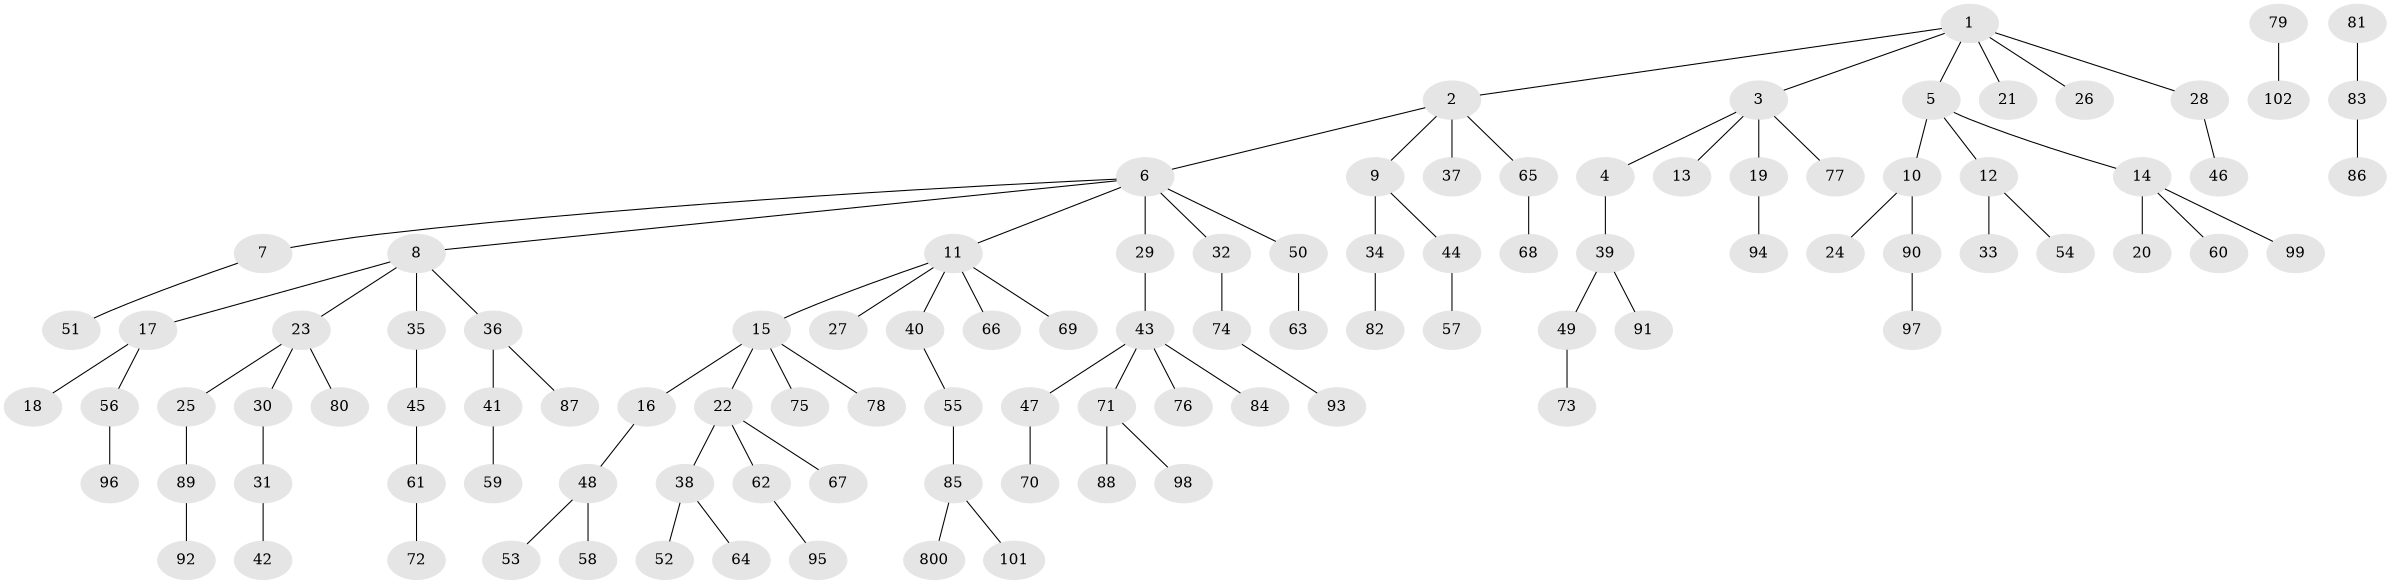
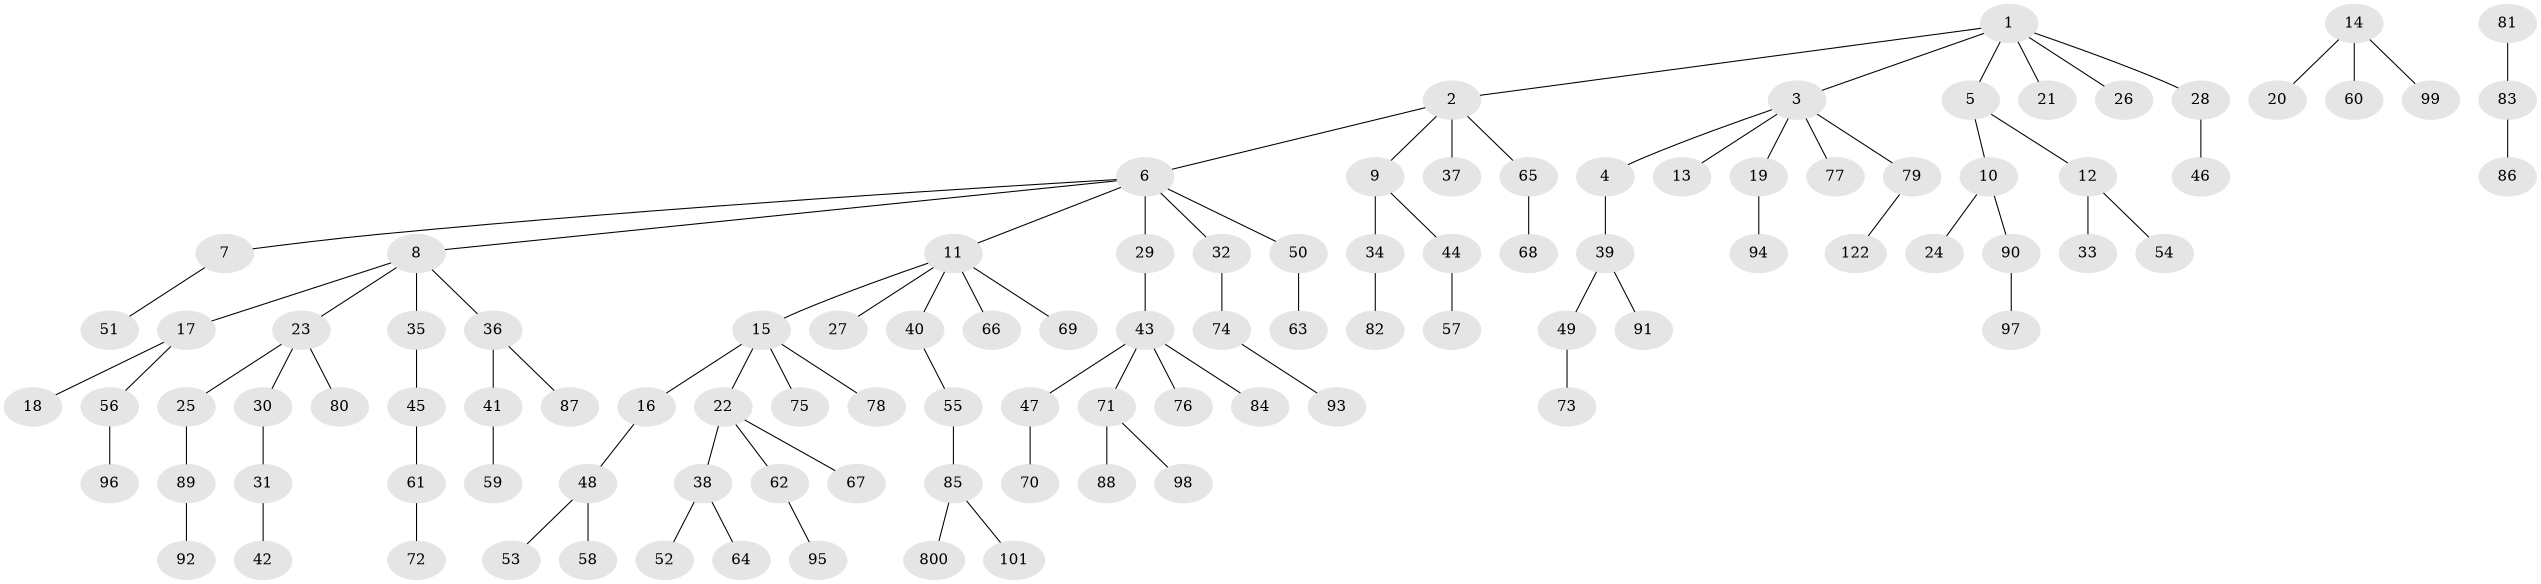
node "102": label "102" -> "122"
edge "3" -- "79": added
edge "5" -- "14": removed
